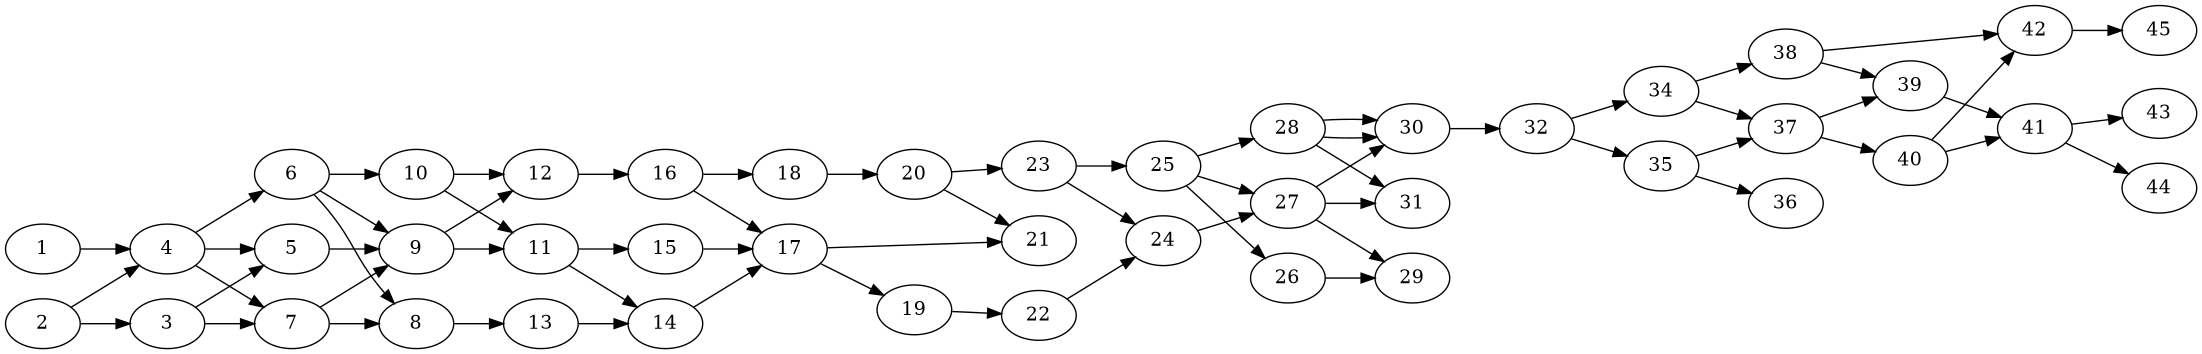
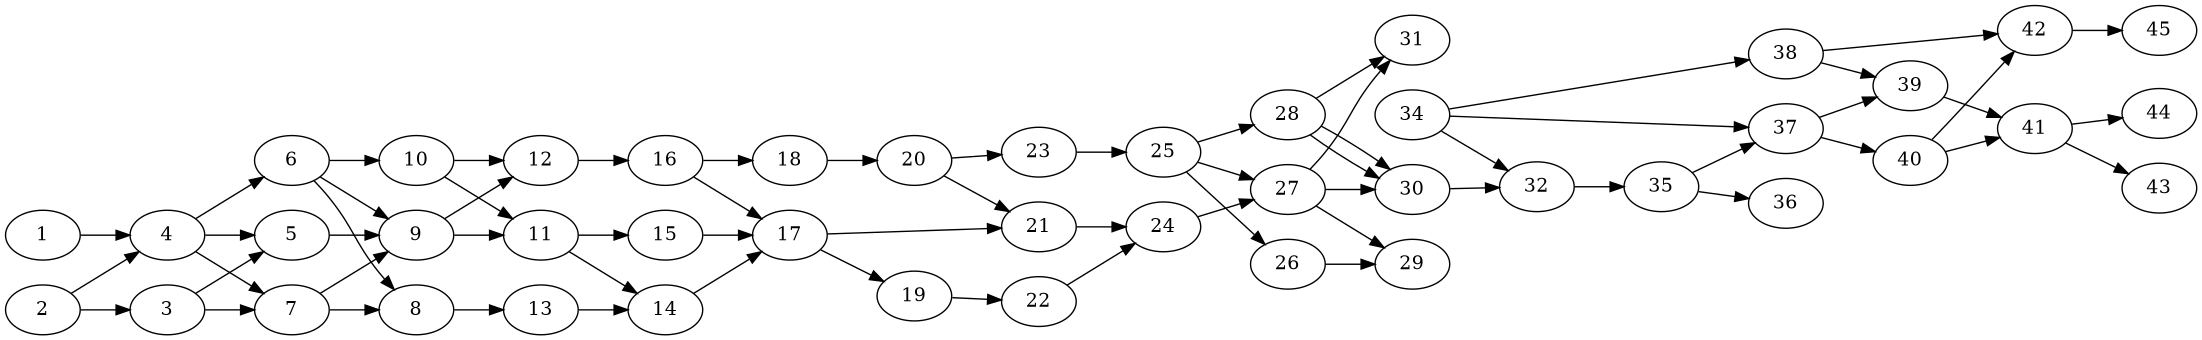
edge "32" -> "34": reversed
edge "23" -> "24": now "21" -> "24"
